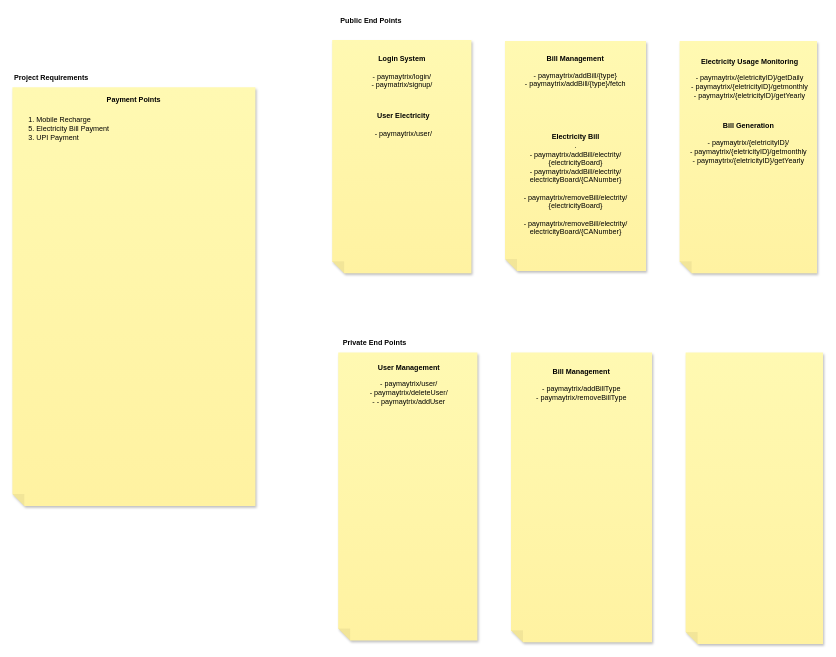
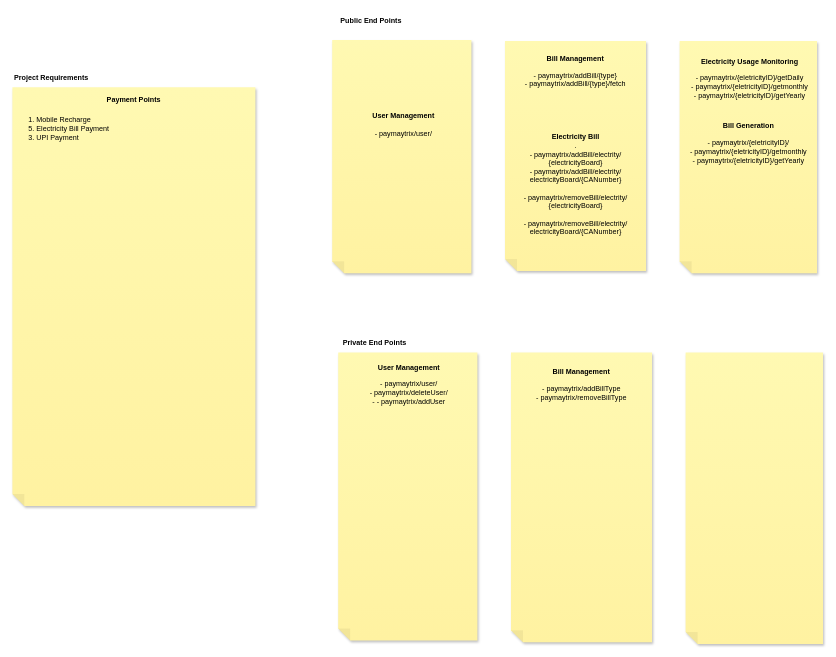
node "Login System - paymaytrix/login/ - paymatrix/signup/": removed
node "User Electricity - paymaytrix/user/": label "User Electricity - paymaytrix/user/" -> "User Management - paymaytrix/user/"
